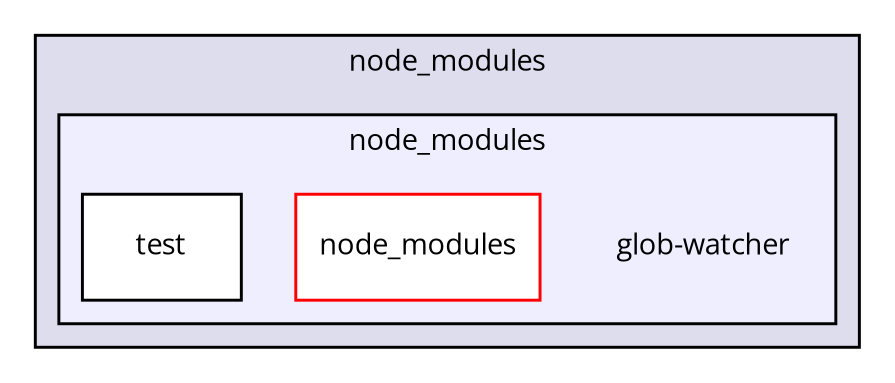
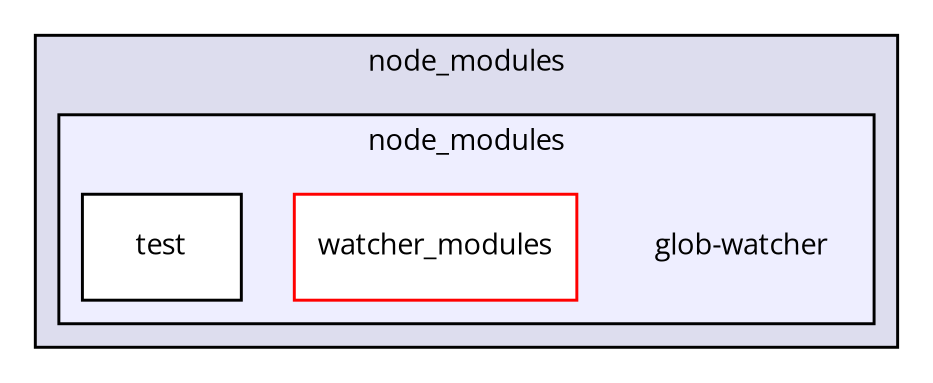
node "node_modules": label "node_modules" -> "watcher_modules"
